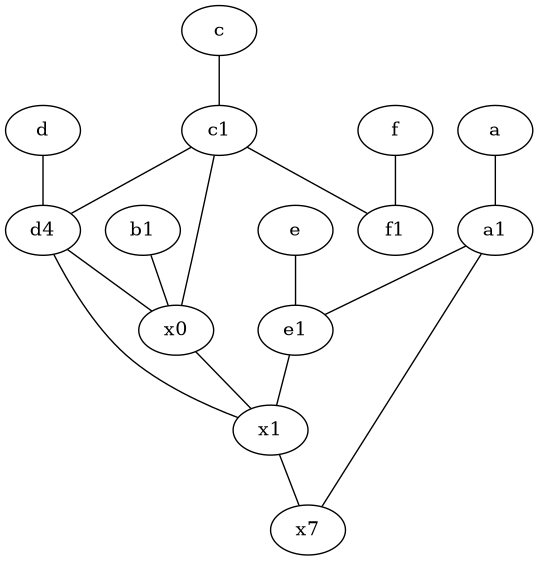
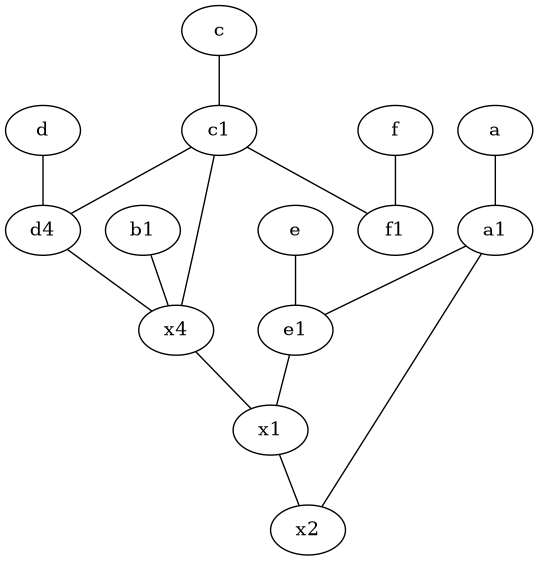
node "x0": label "x0" -> "x4"
edge "d4" -- "x1": removed
node "x7": label "x7" -> "x2"
